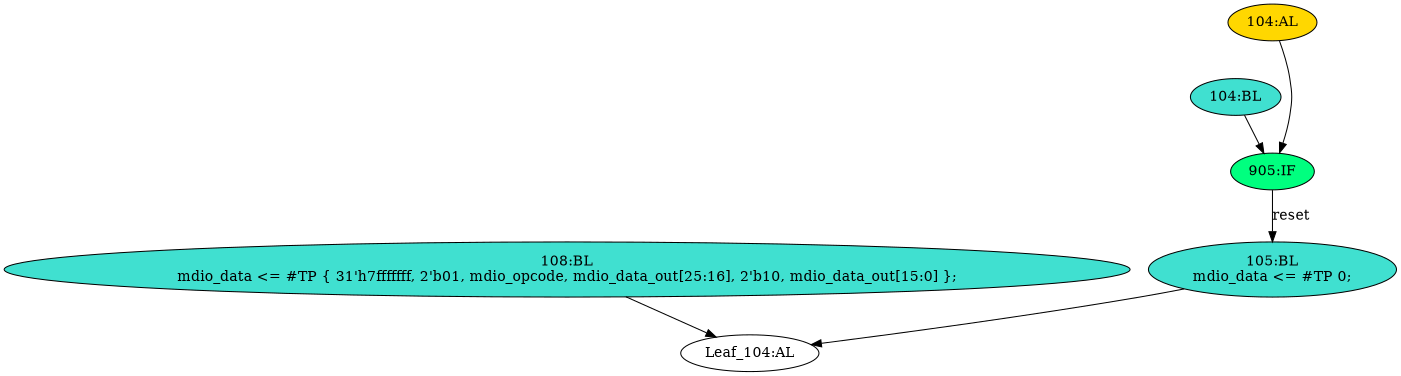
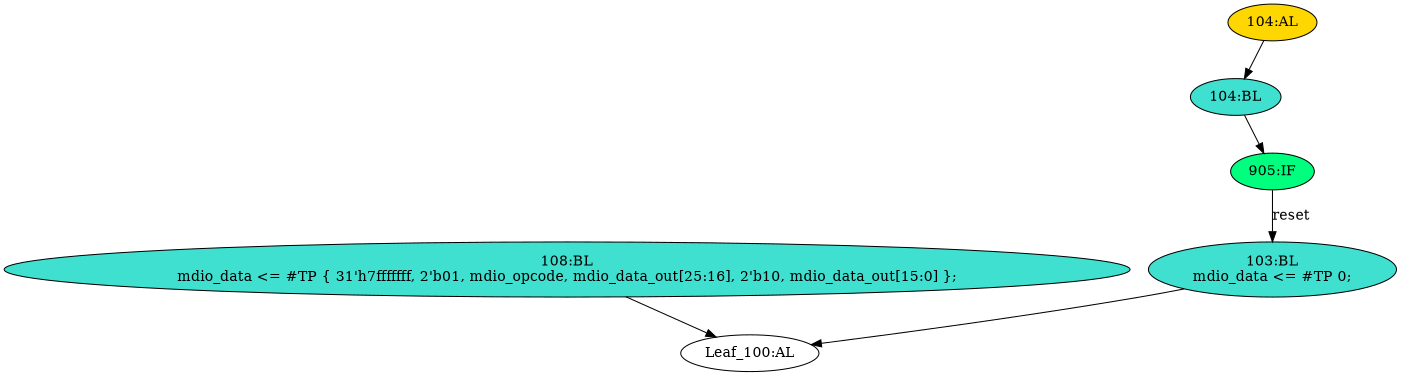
edge "104:AL" -> "905:IF": now "104:AL" -> "104:BL"
node "105:BL mdio_data <= #TP 0;": label "105:BL mdio_data <= #TP 0;" -> "103:BL mdio_data <= #TP 0;"
node "Leaf_104:AL": label "Leaf_104:AL" -> "Leaf_100:AL"
